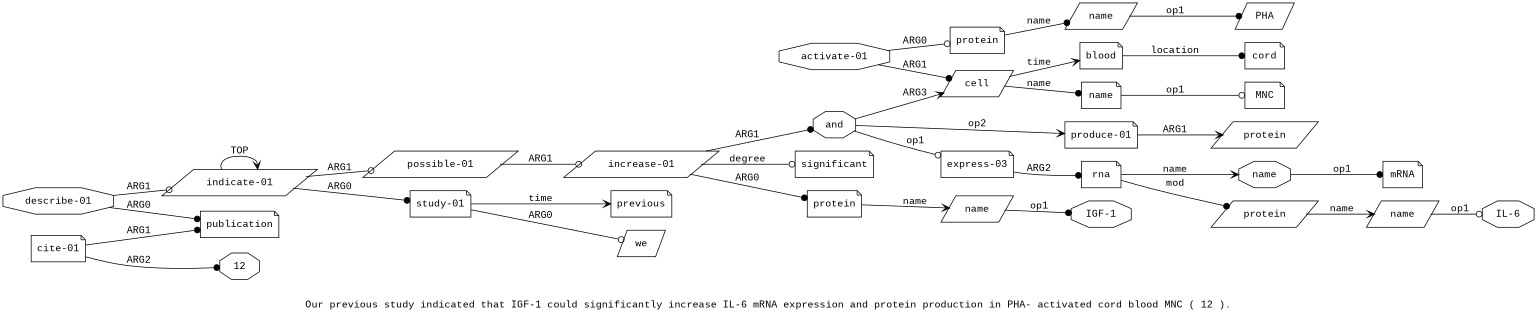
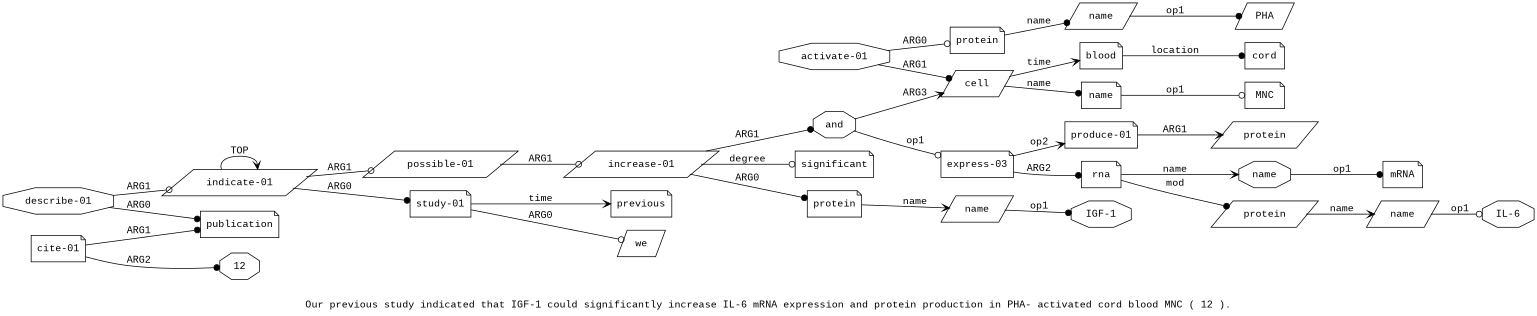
edge "and" -> "produce-01": now "express-03" -> "produce-01"
